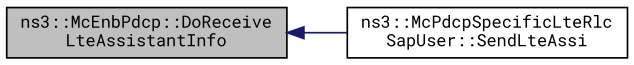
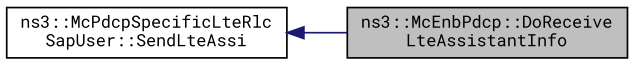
edge "ns3::McPdcpSpecificLteRlc SapUser::SendLteAssi" -> "ns3::McEnbPdcp::DoReceive LteAssistantInfo": reversed
